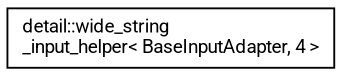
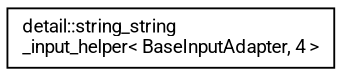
node "detail::wide_string _input_helper< BaseInputAdapter, 4 >": label "detail::wide_string _input_helper< BaseInputAdapter, 4 >" -> "detail::string_string _input_helper< BaseInputAdapter, 4 >"
